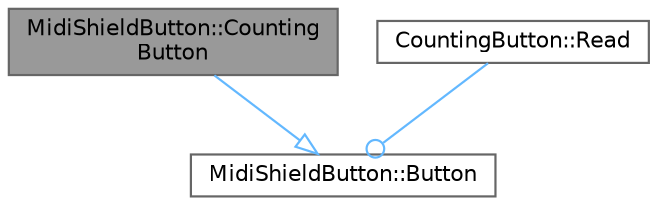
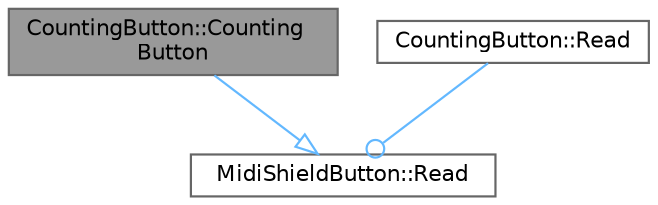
node "MidiShieldButton::Counting Button": label "MidiShieldButton::Counting Button" -> "CountingButton::Counting Button"
node "MidiShieldButton::Button": label "MidiShieldButton::Button" -> "MidiShieldButton::Read"
